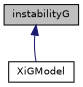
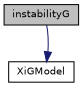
edge "XiGModel" -> "instabilityG": reversed
